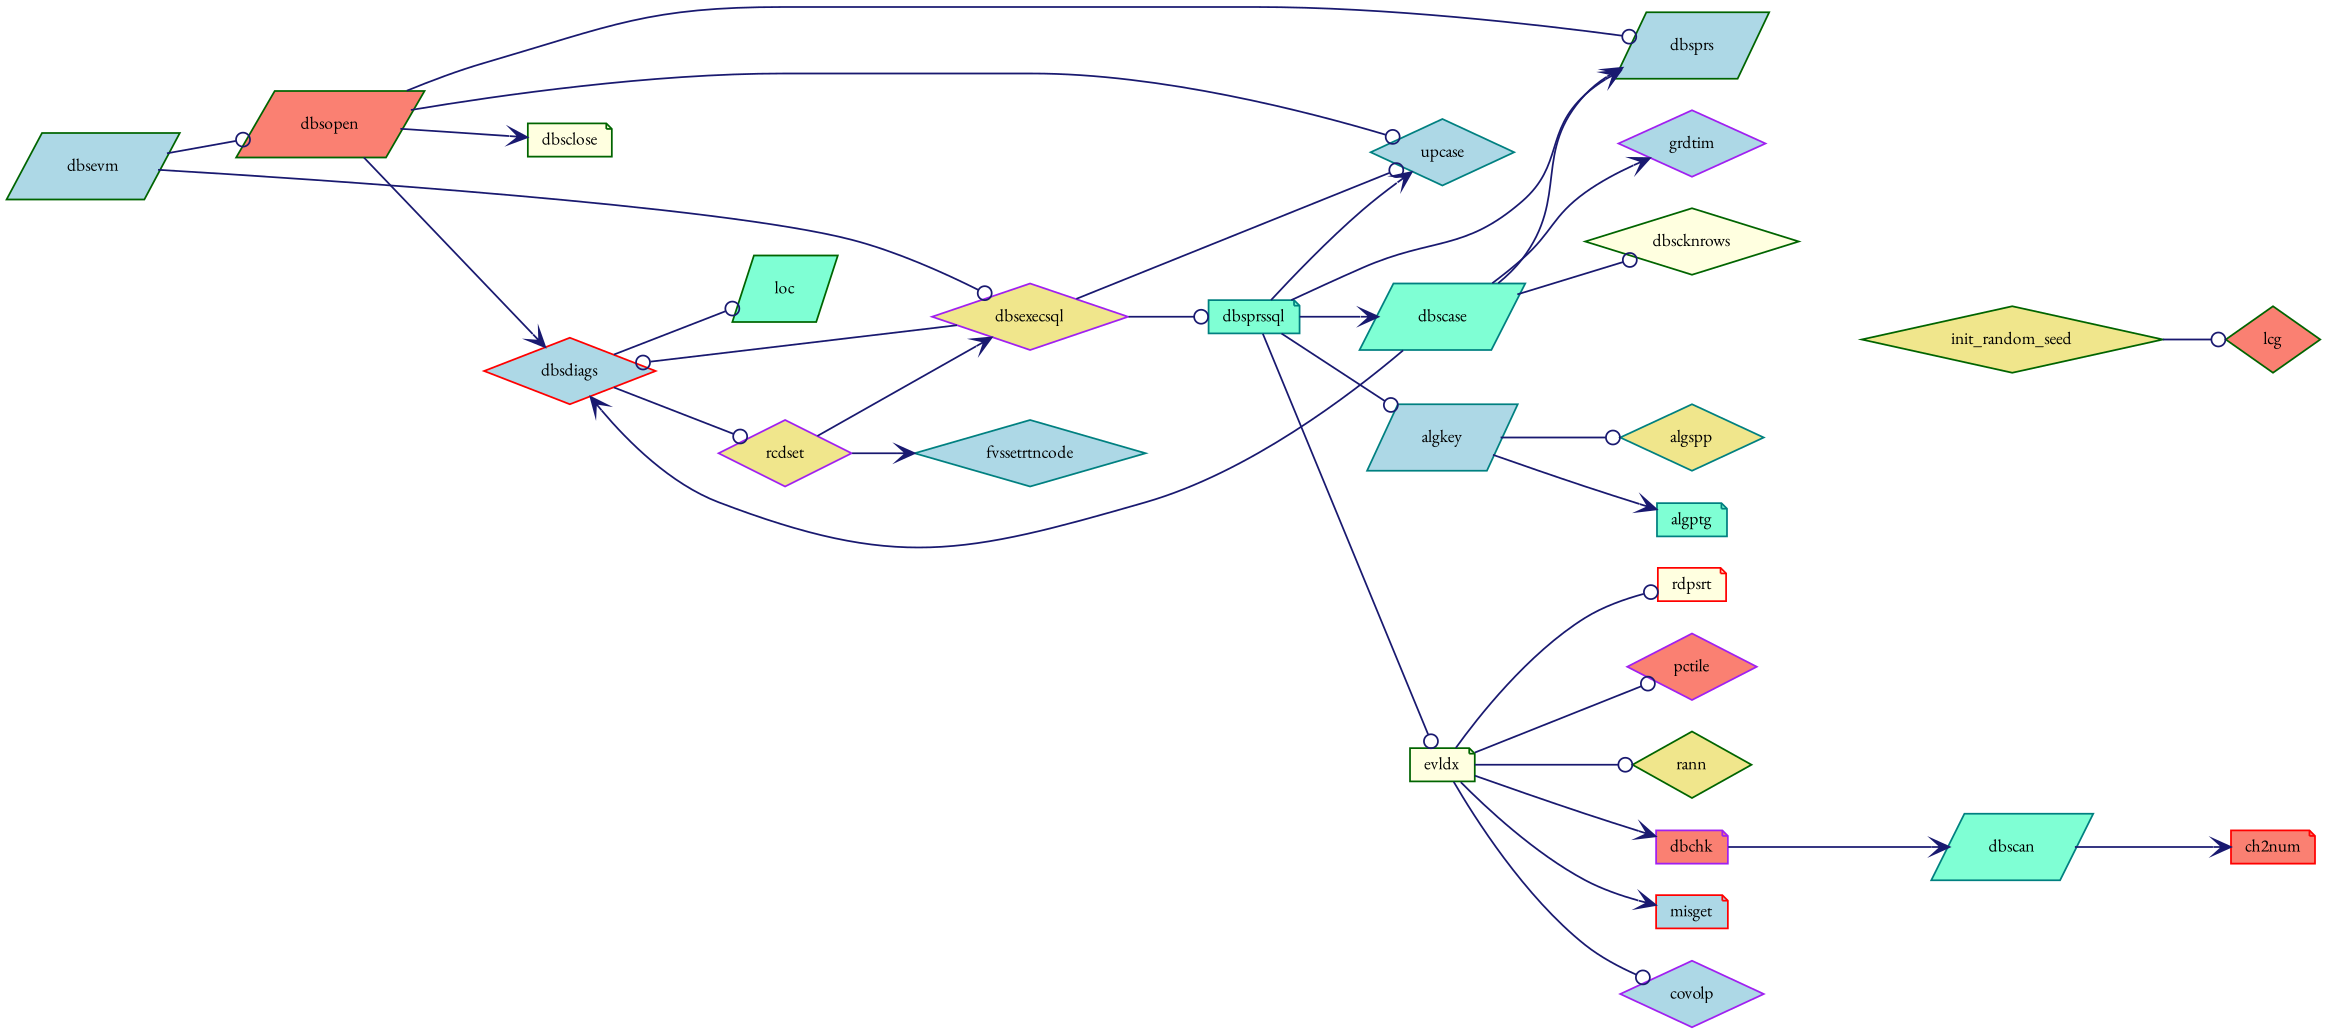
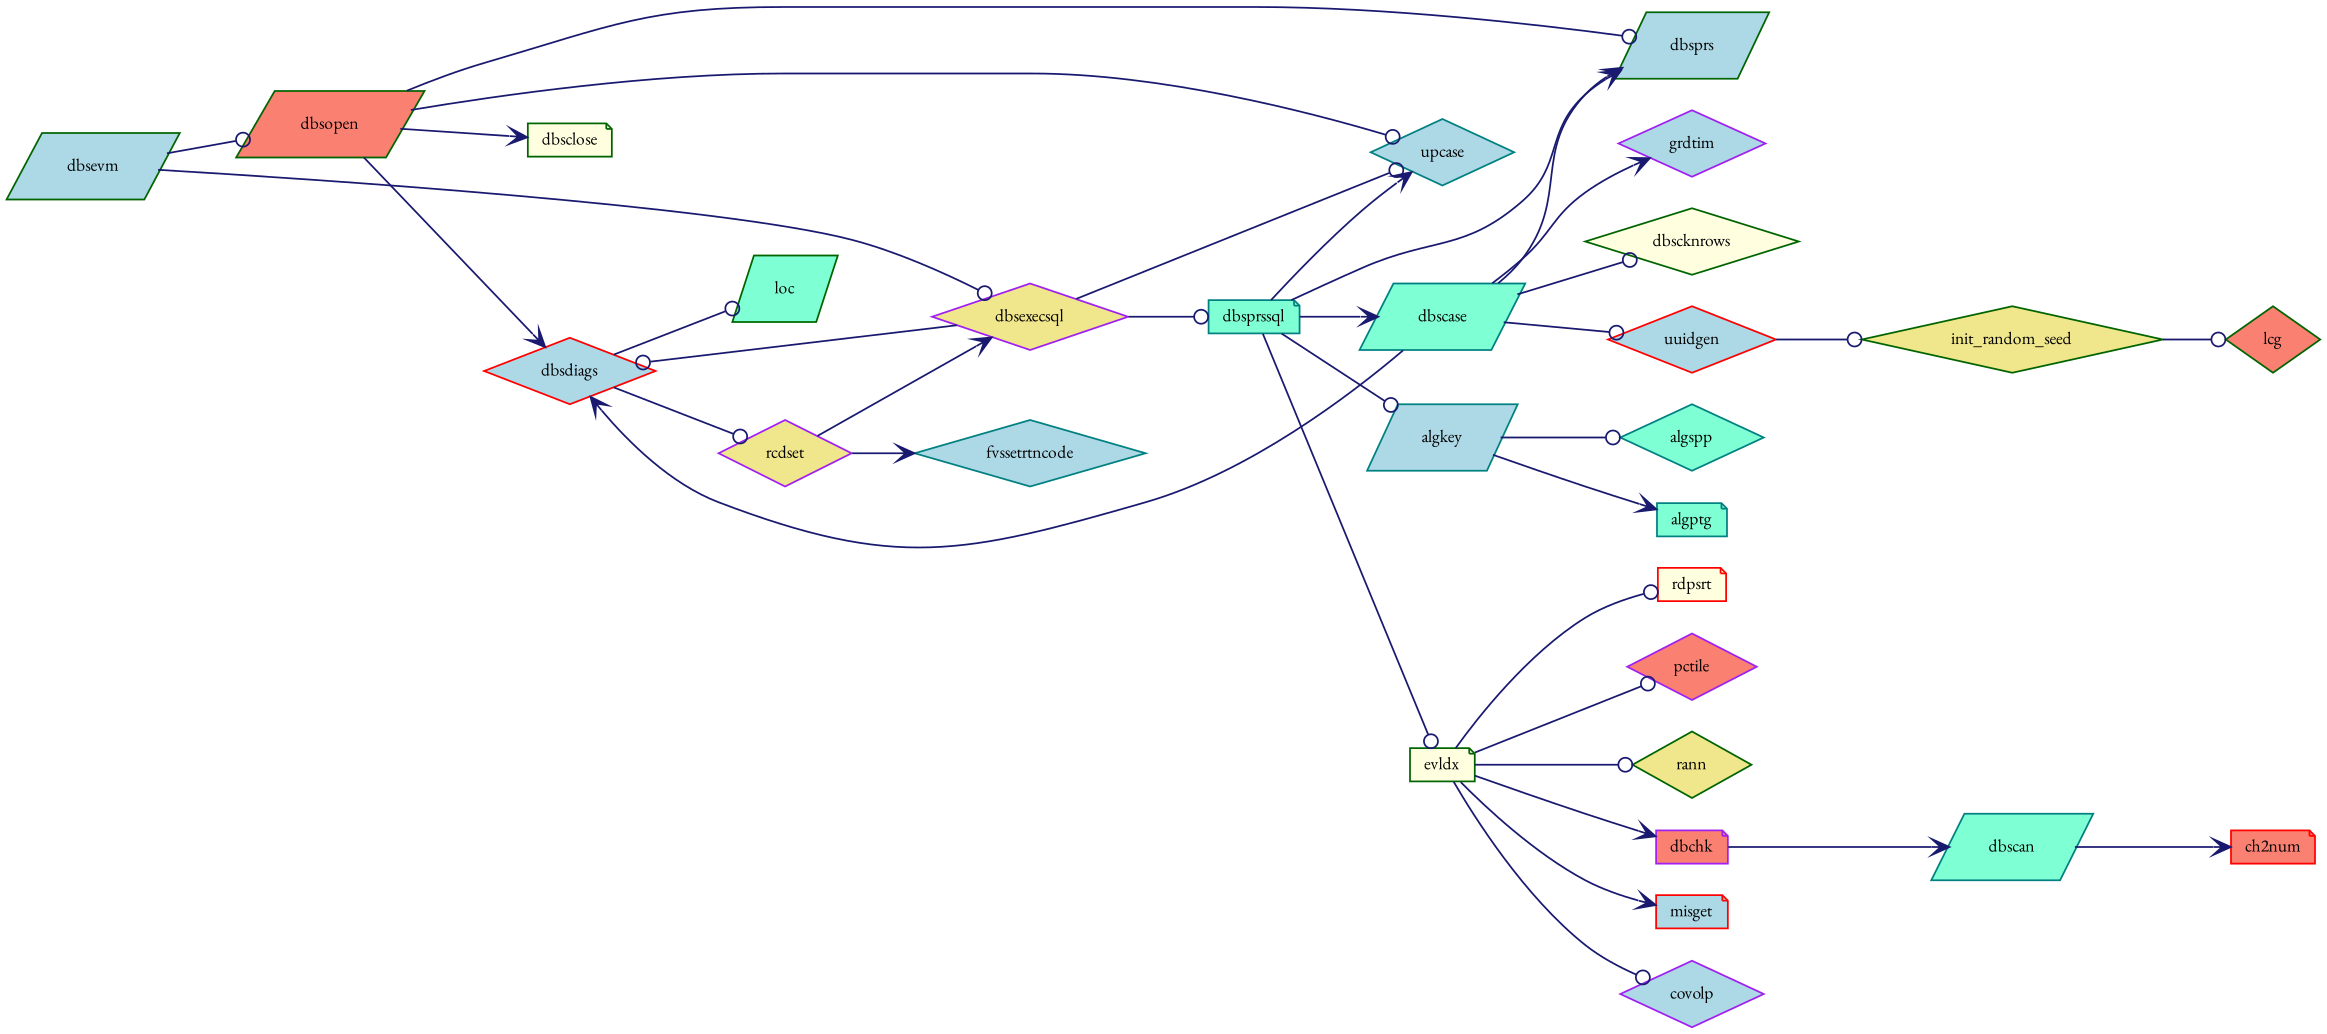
node "uuidgen": added
node "algspp": fillcolor khaki -> aquamarine
